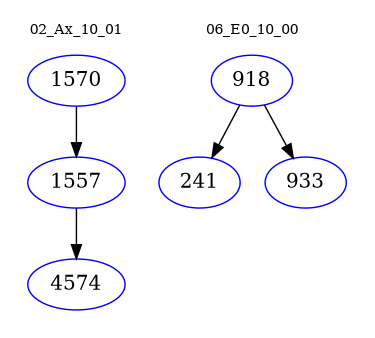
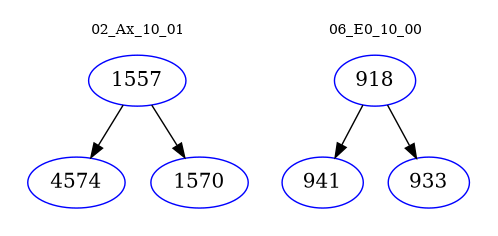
edge "1570" -> "1557": reversed
node "241": label "241" -> "941"
